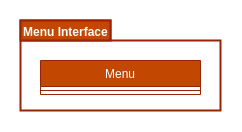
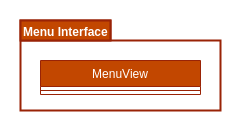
node "Menu": label "Menu" -> "MenuView"
